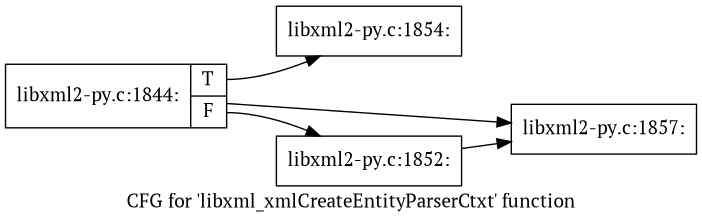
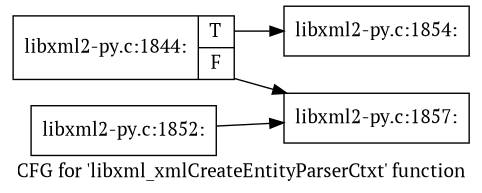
edge "libxml2-py.c:1844:" -> "libxml2-py.c:1852:": removed
